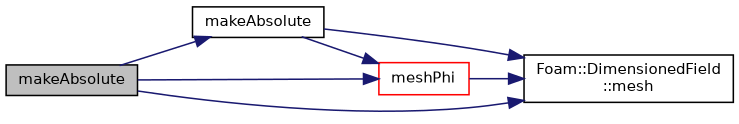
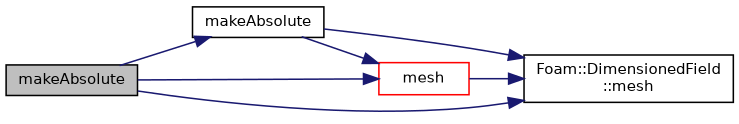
node "meshPhi": label "meshPhi" -> "mesh"
